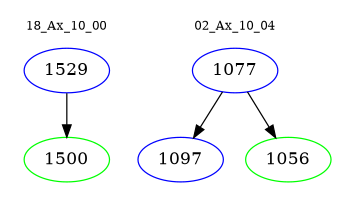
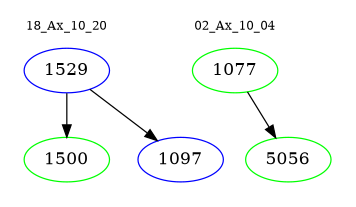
cluster "18_Ax_10_00": label "18_Ax_10_00" -> "18_Ax_10_20"
node "1077": color blue -> green
edge "1077" -> "1097": now "1529" -> "1097"
node "1056": label "1056" -> "5056"
